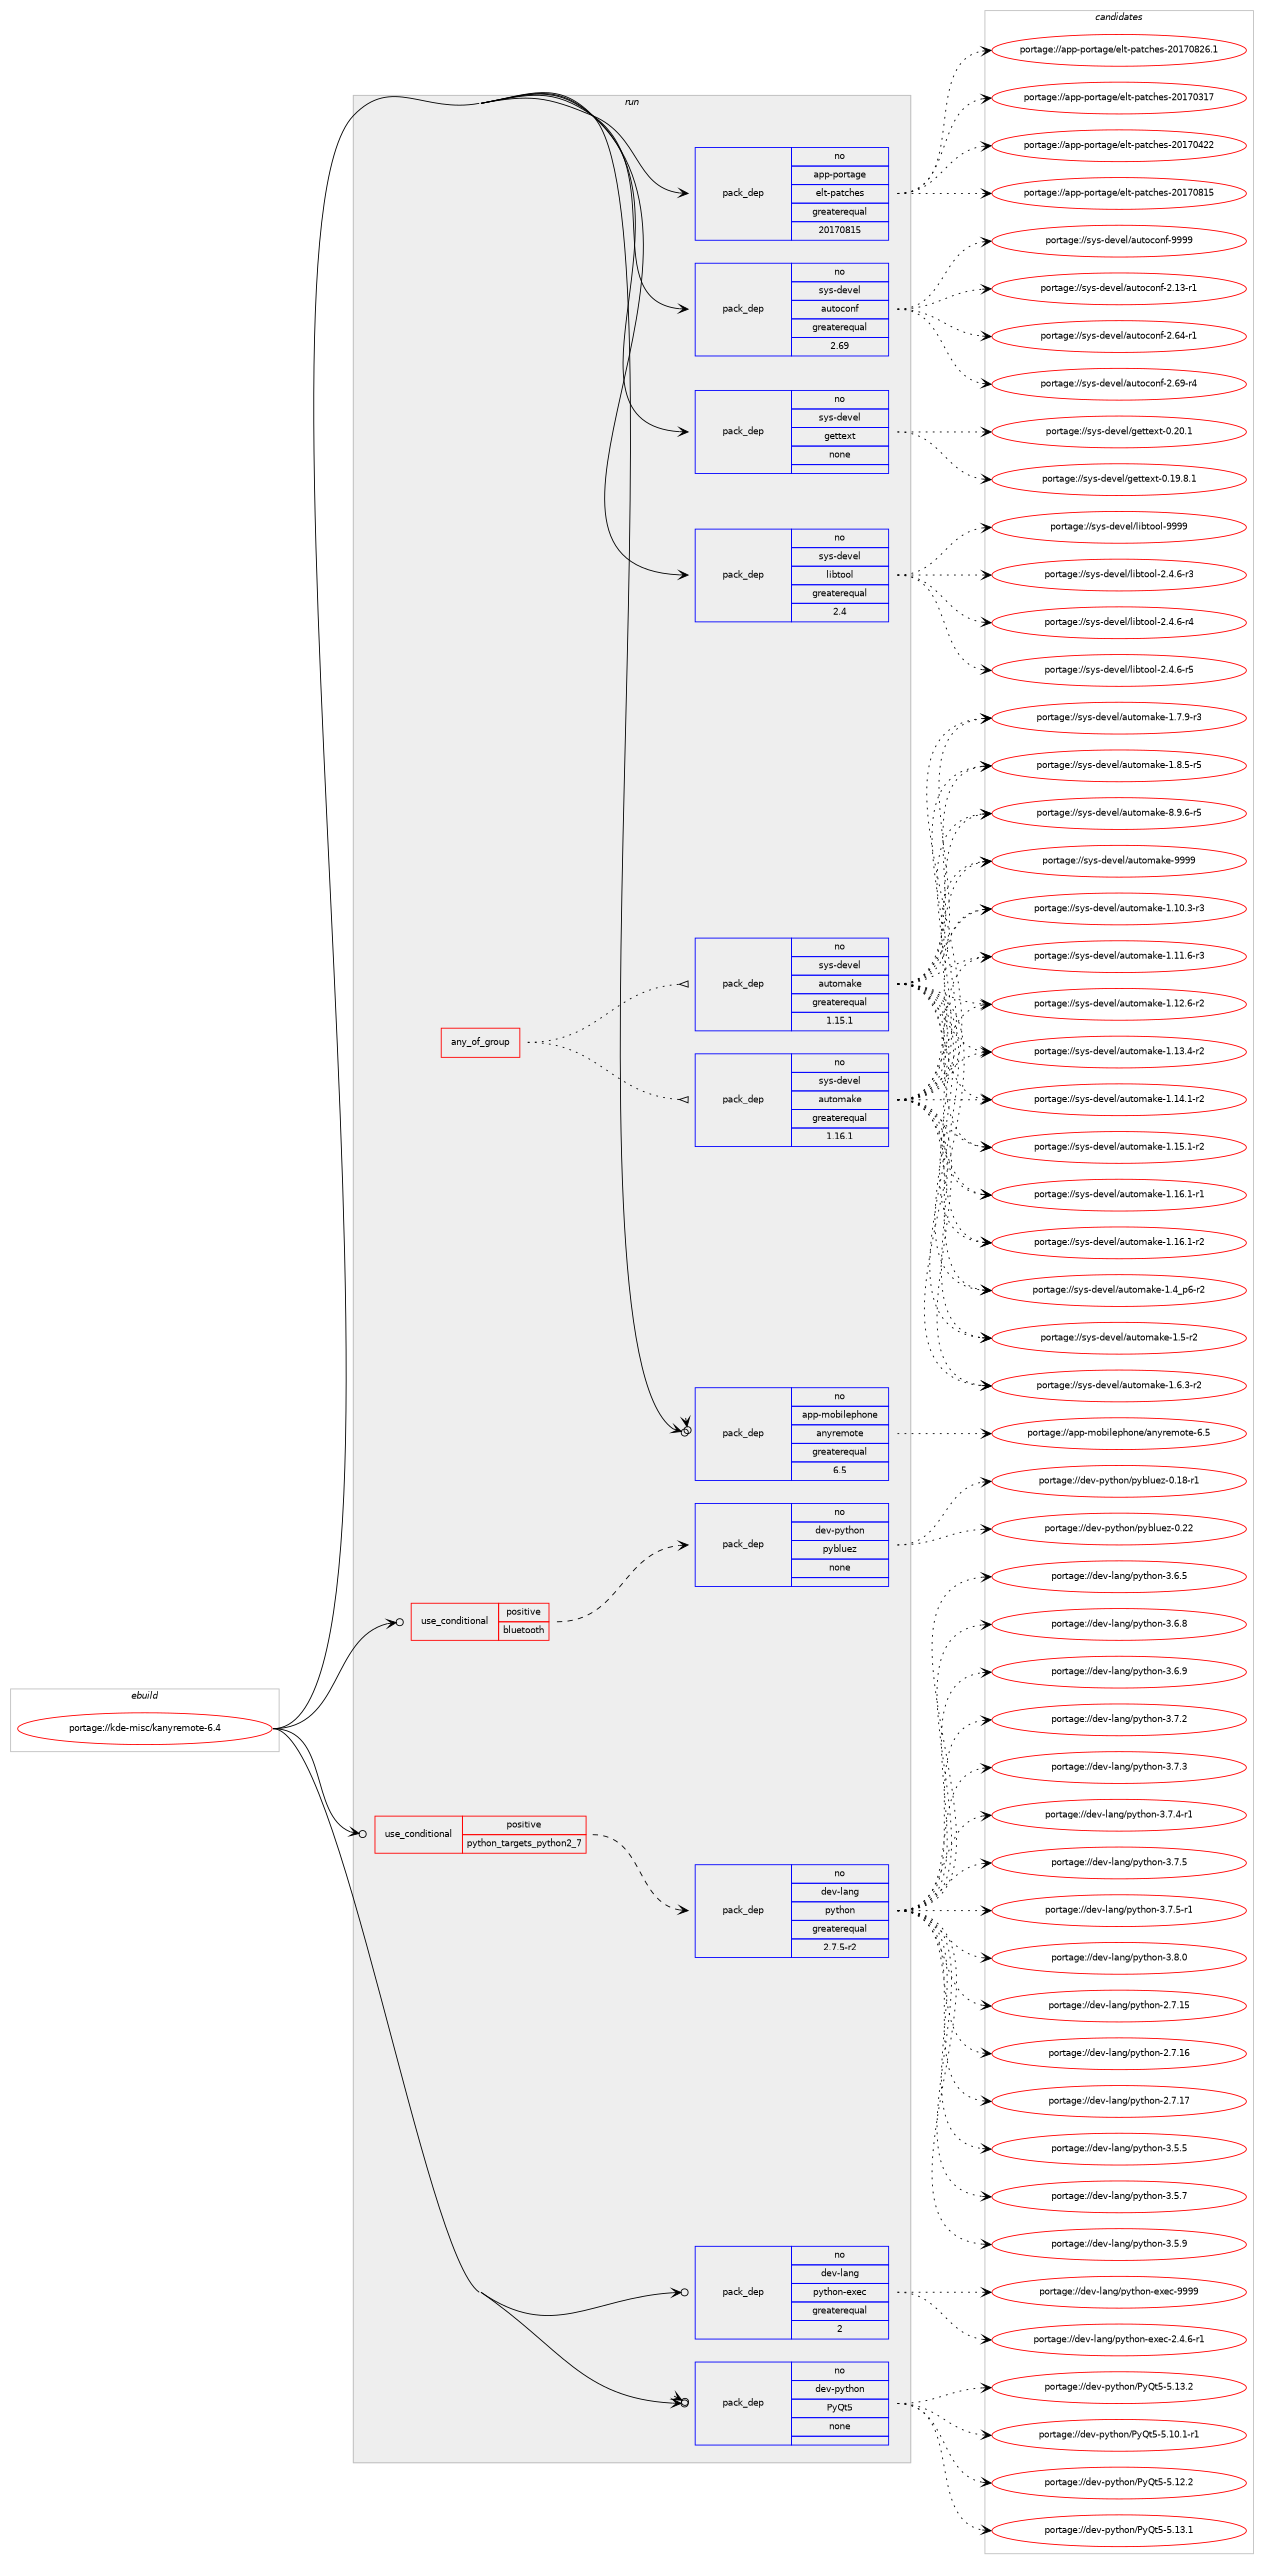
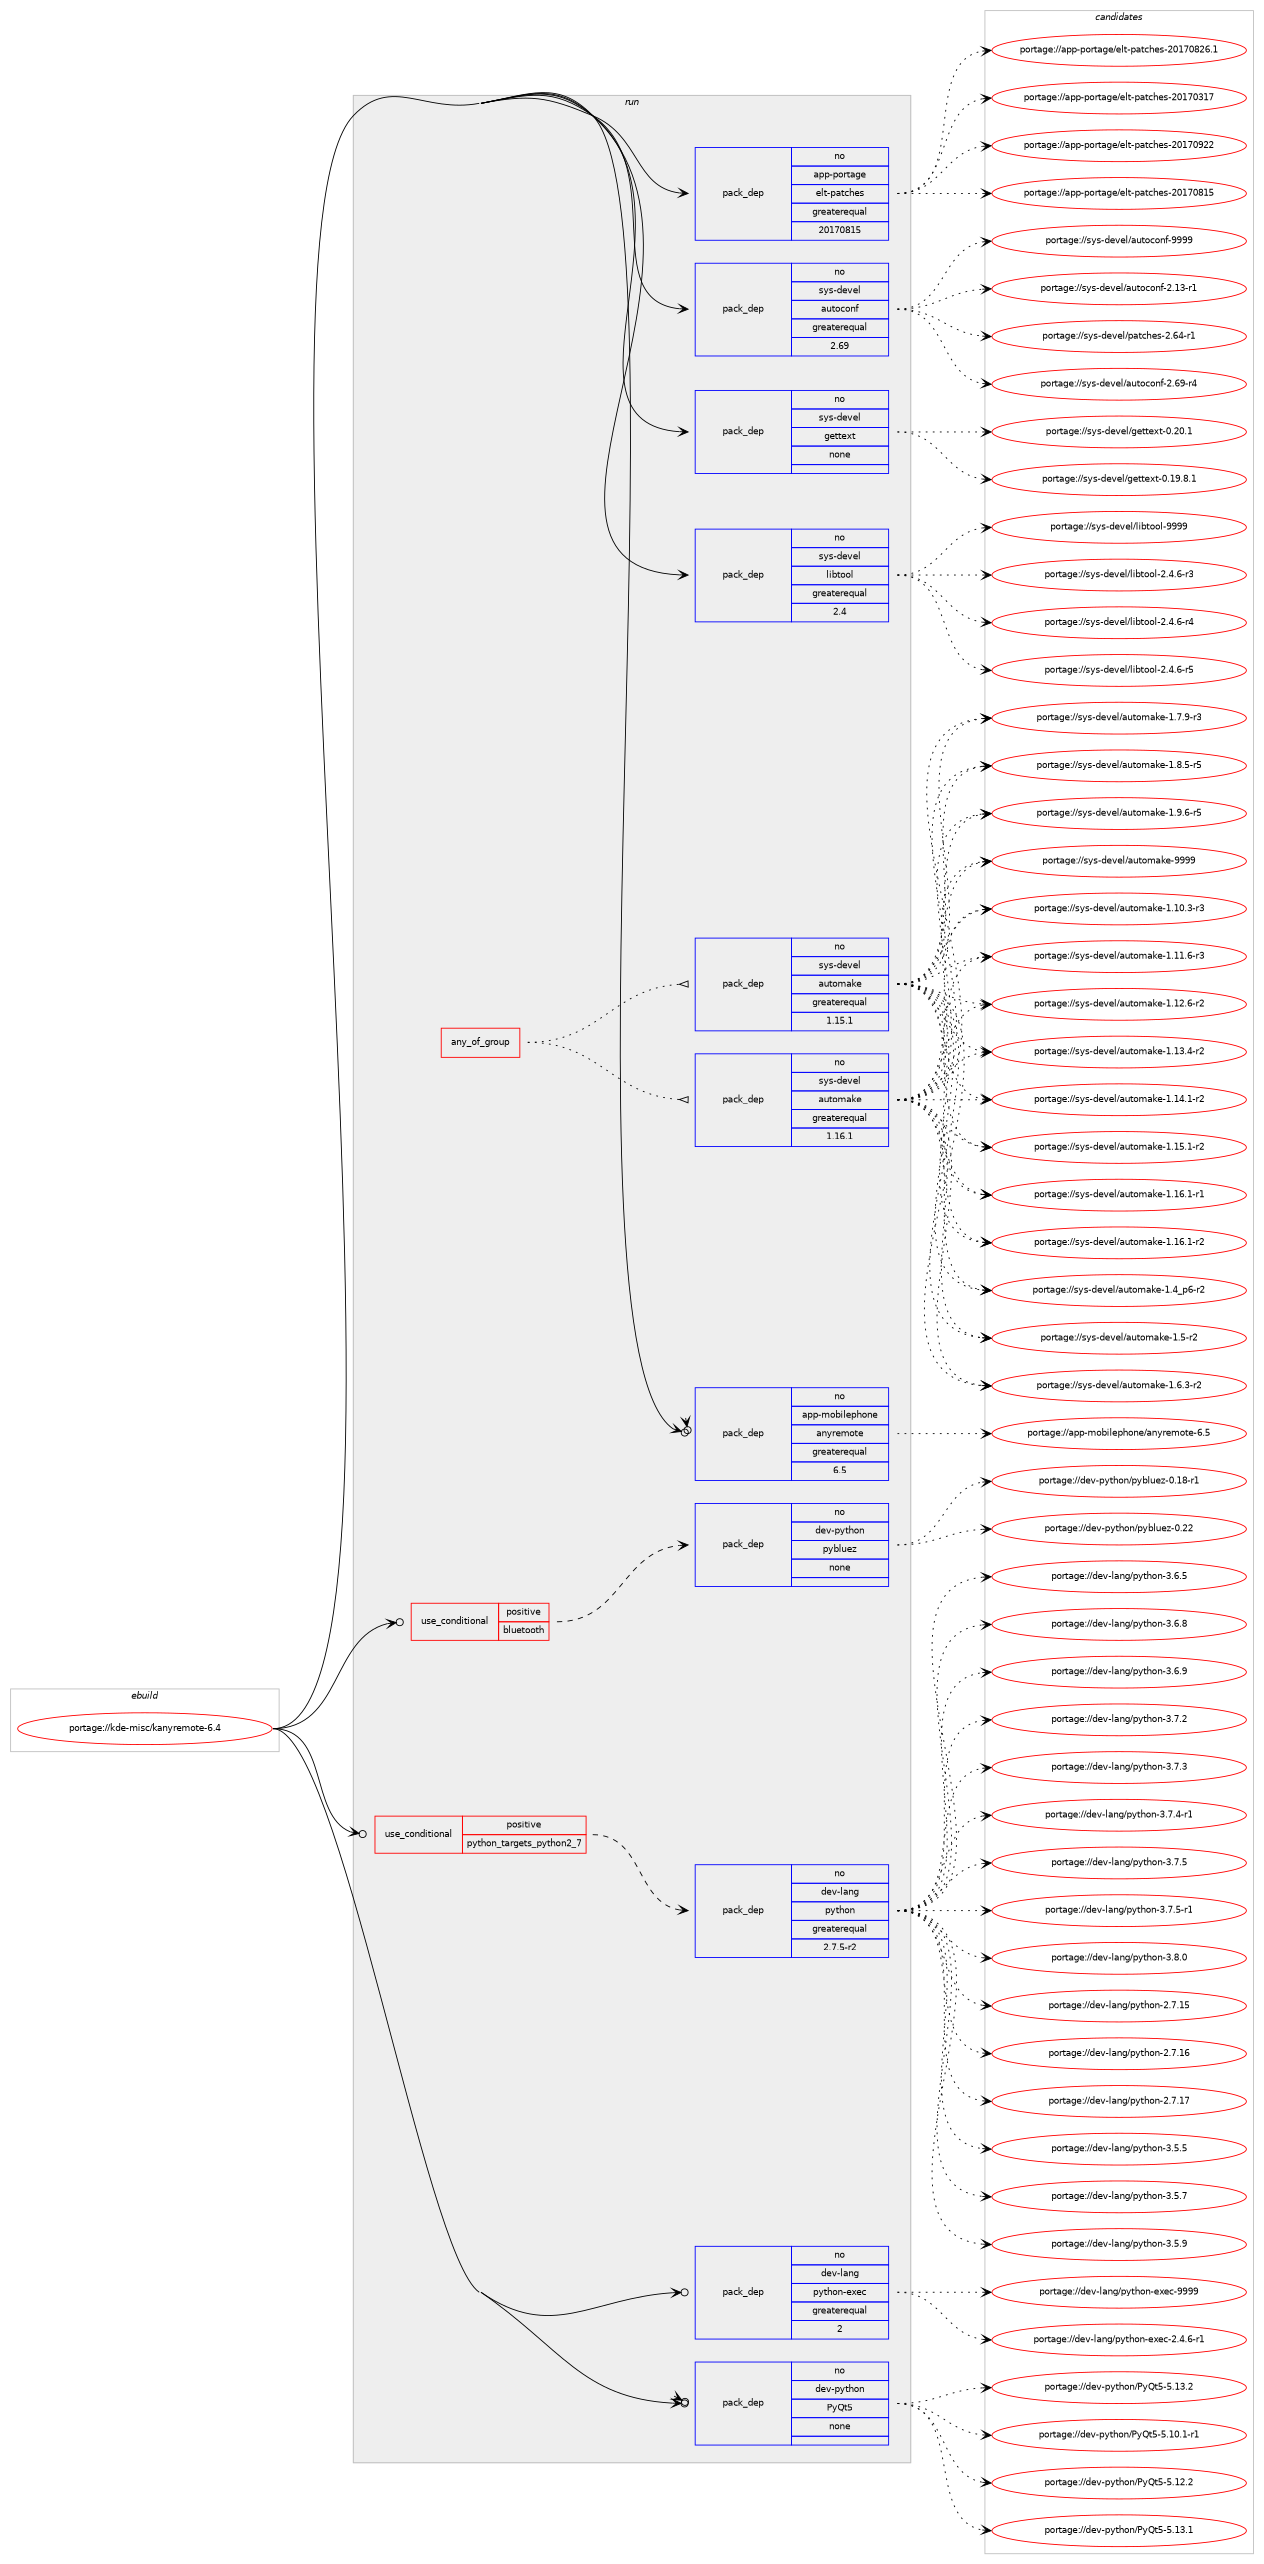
node "portage://app-portage/elt-patches-20170422": label "portage://app-portage/elt-patches-20170422" -> "portage://app-portage/elt-patches-20170922"
node "portage://sys-devel/autoconf-2.64-r1": label "portage://sys-devel/autoconf-2.64-r1" -> "portage://sys-devel/patches-2.64-r1"
node "portage://sys-devel/automake-8.9.6-r5": label "portage://sys-devel/automake-8.9.6-r5" -> "portage://sys-devel/automake-1.9.6-r5"
